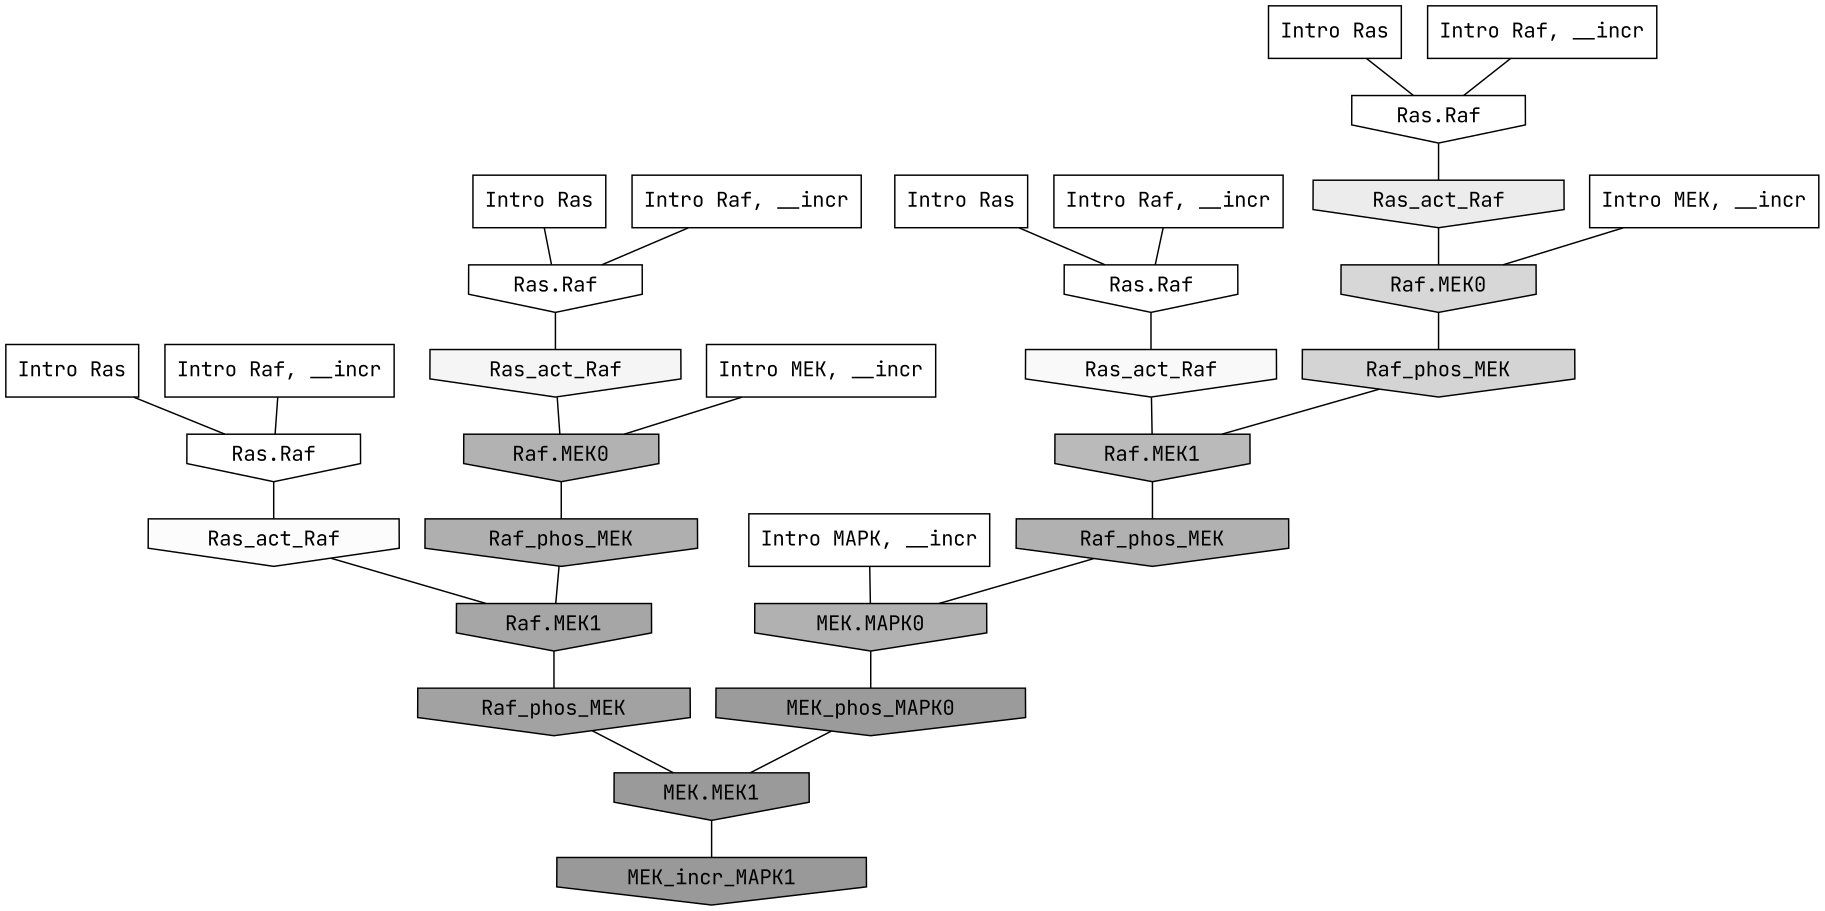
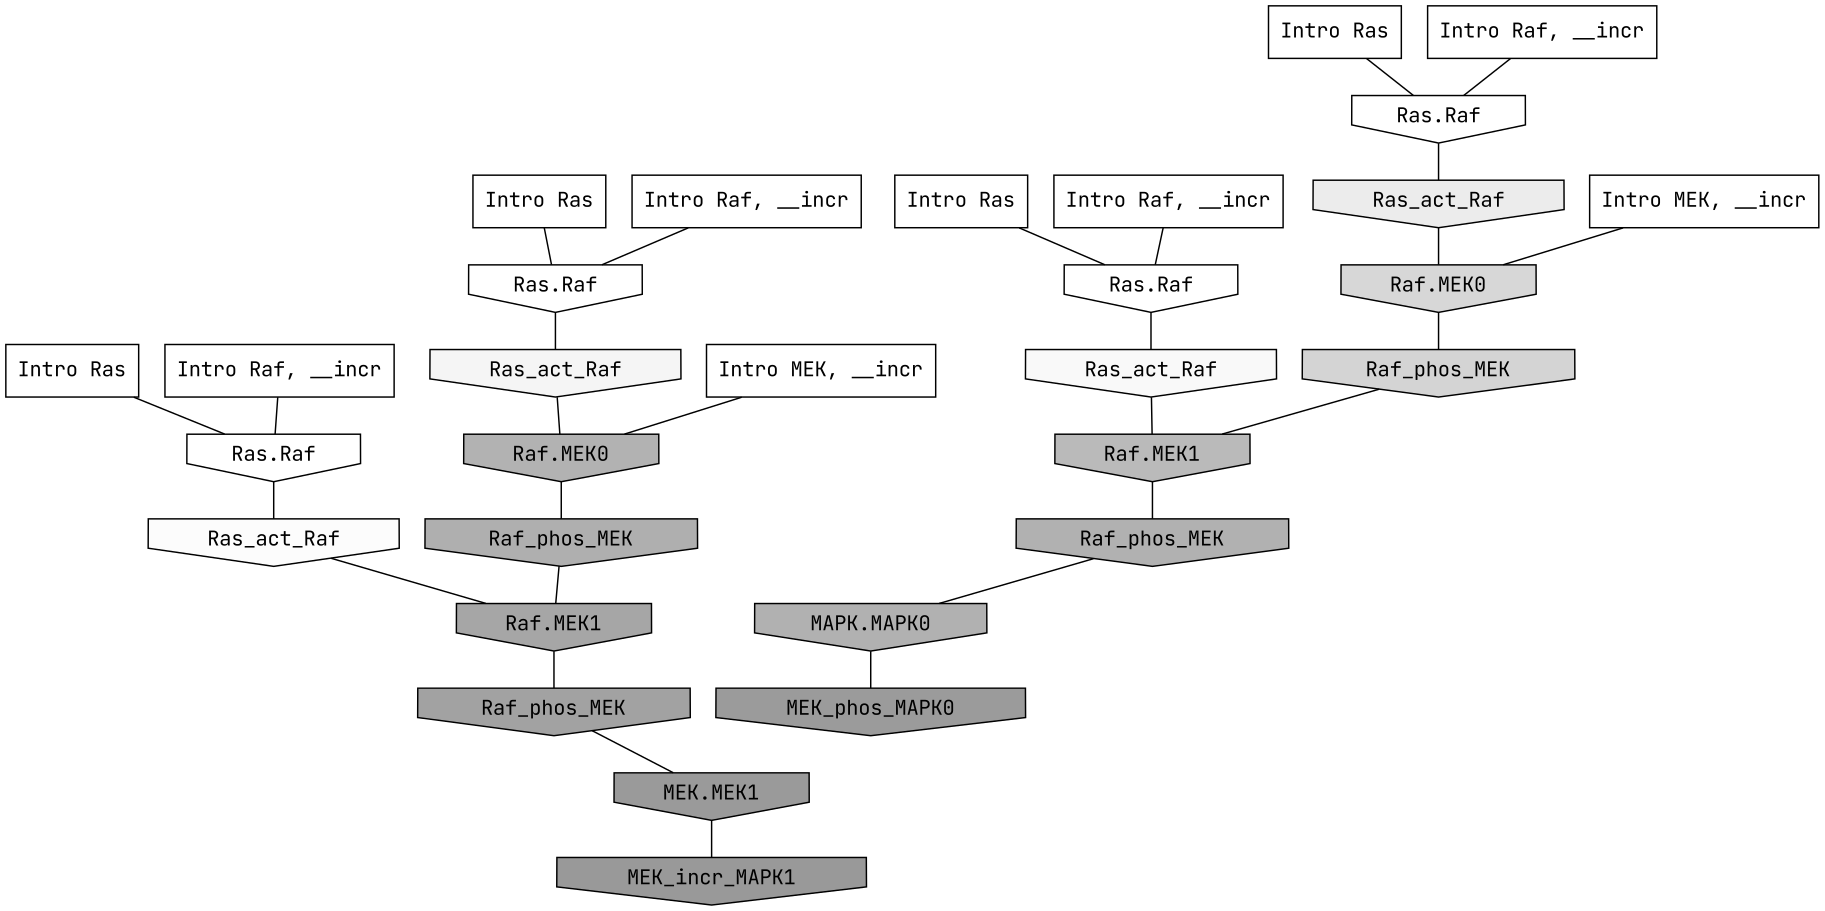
node "Intro MAPK, __incr": removed
node "MEK.MAPK0": label "MEK.MAPK0" -> "MAPK.MAPK0"
edge "MEK_phos_MAPK0" -- "MEK.MEK1": removed
